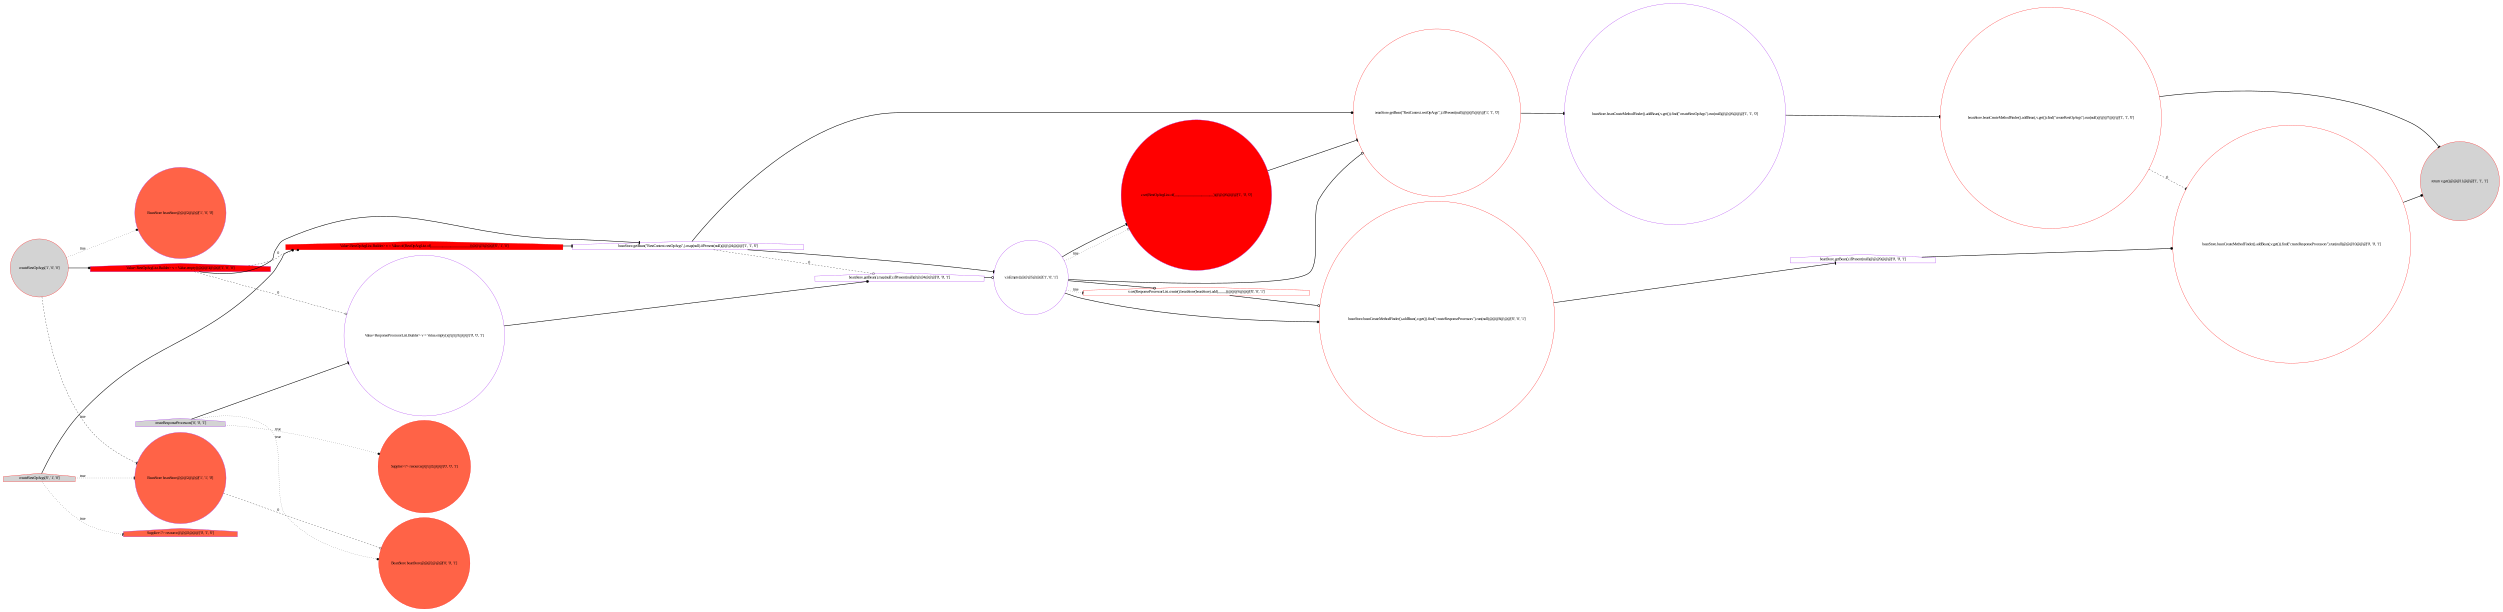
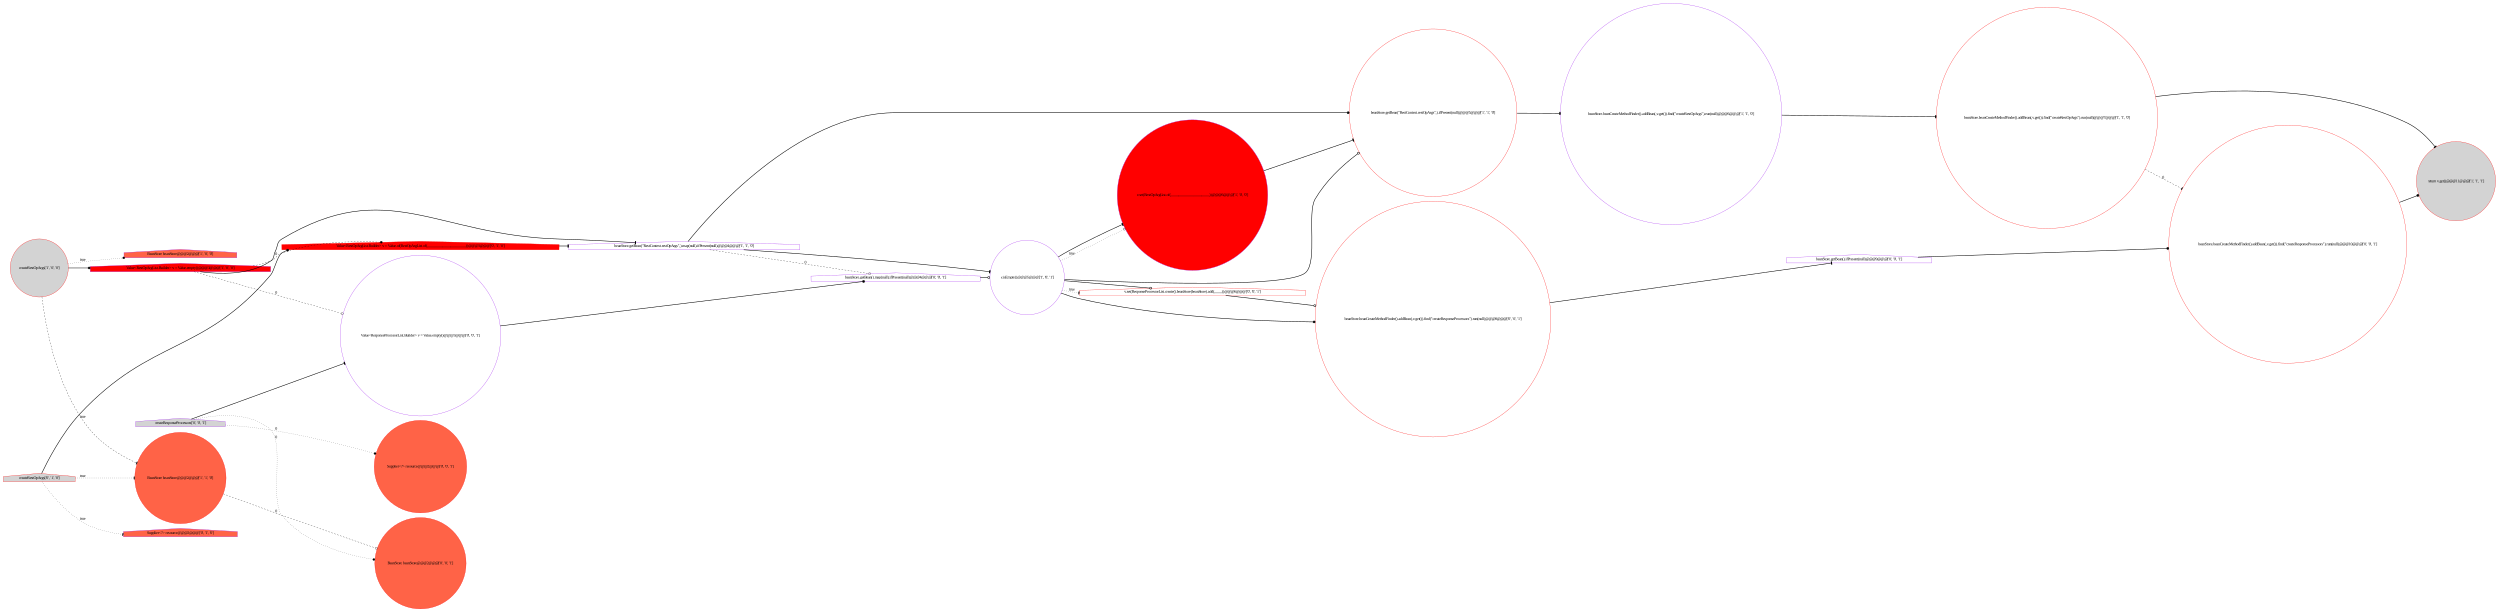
node "BeanStore beanStore@@@2@@@['1', '0', '0']": shape circle -> house
edge "createResponseProcessors['0', '0', '1']" -> "Supplier<?> resource@@@2@@@['0', '0', '1']": label "true" -> "0"
edge "createResponseProcessors['0', '0', '1']" -> "BeanStore beanStore@@@2@@@['0', '0', '1']": label "true" -> "0"
node "BeanStore beanStore@@@2@@@['1', '1', '0']": color purple -> red
